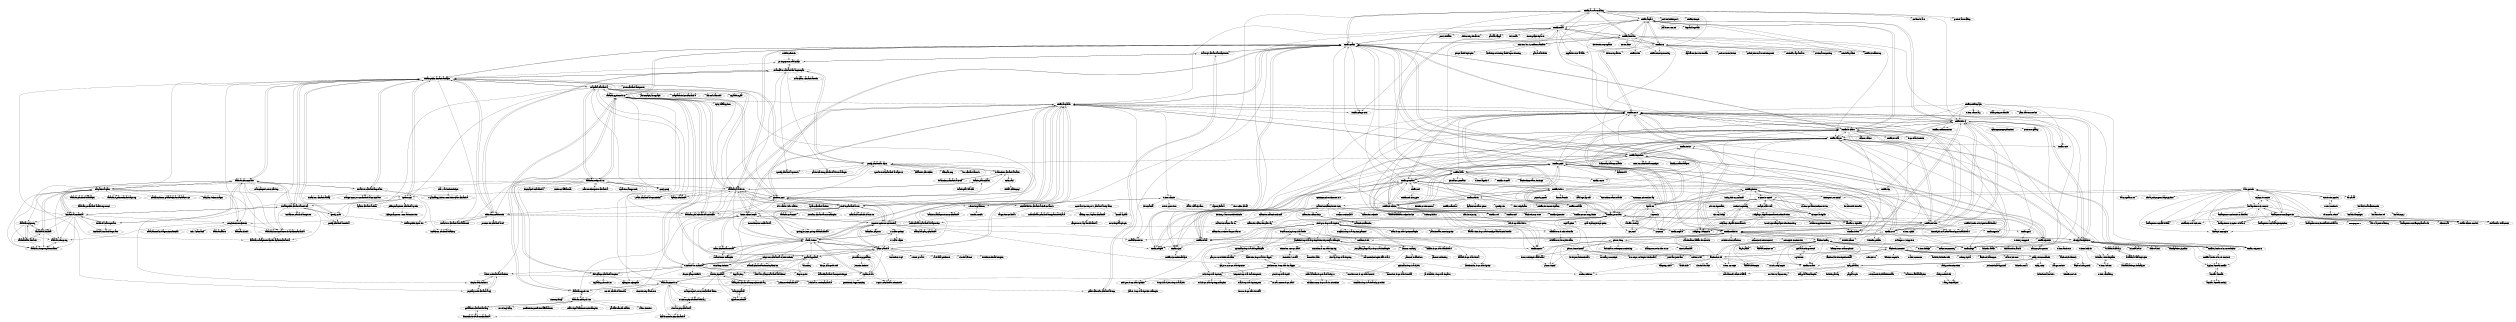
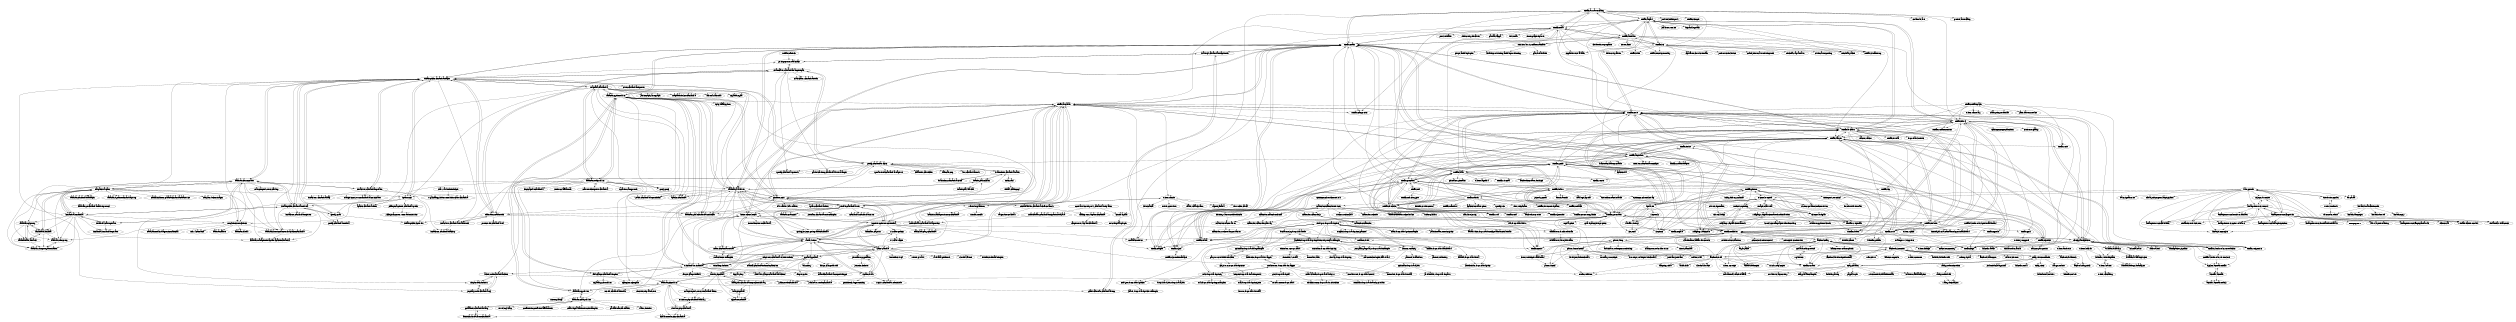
node "alibaba/RocketMQ": removed
